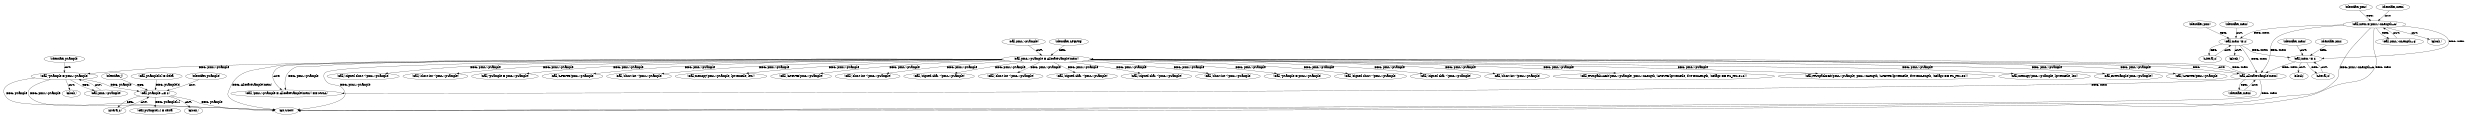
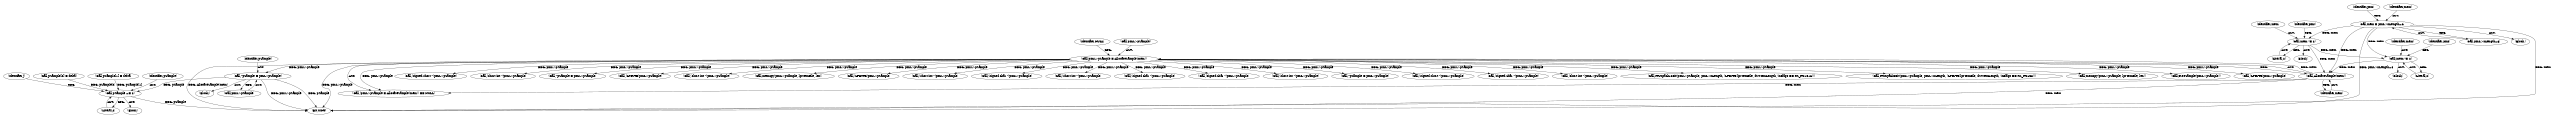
node "(Identifier,LPBYTE)": label "(Identifier,LPBYTE)" -> "(Identifier,NULL)"
edge "(Call,pSample += 2)" -> "(Call,pSample[1] = delta)": reversed
